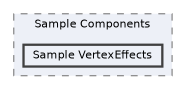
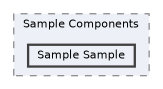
node "Sample VertexEffects": label "Sample VertexEffects" -> "Sample Sample"
